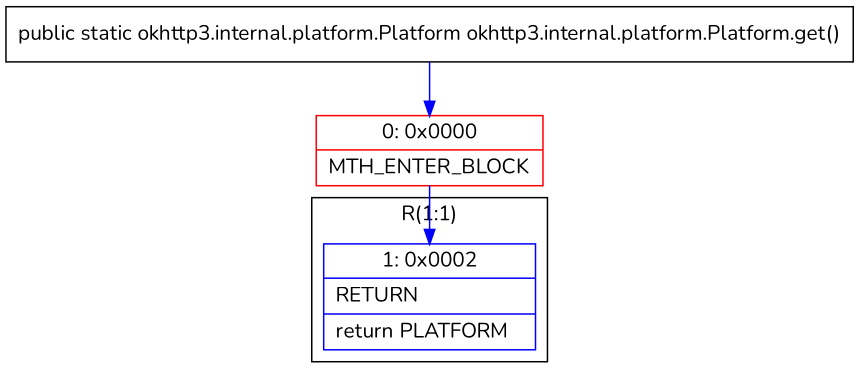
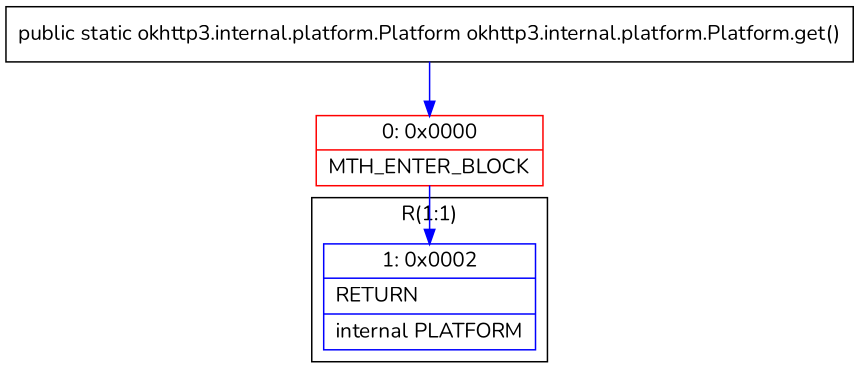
node "1: 0x0002": text "return PLATFORM" -> "internal PLATFORM"
